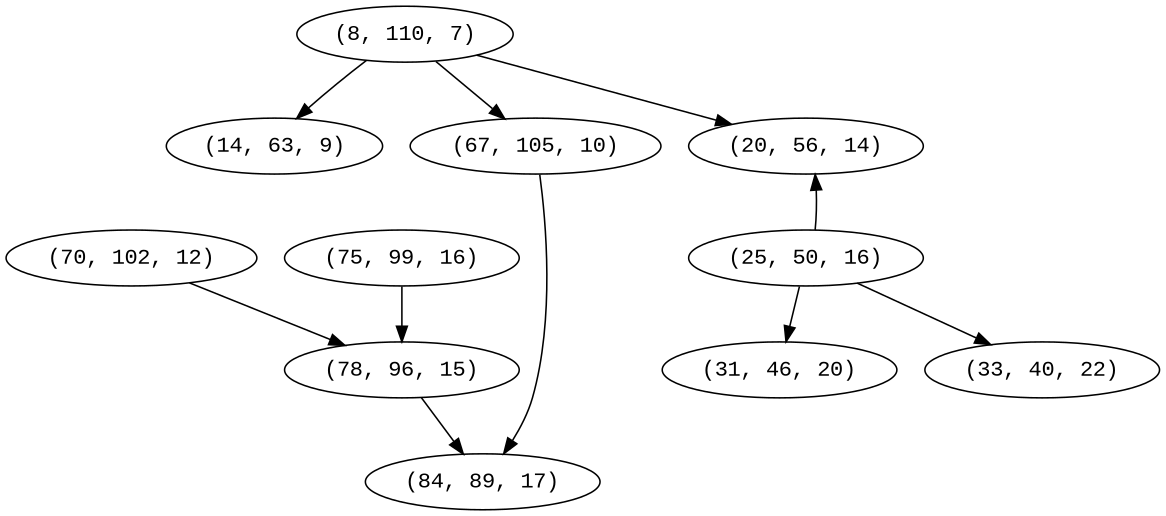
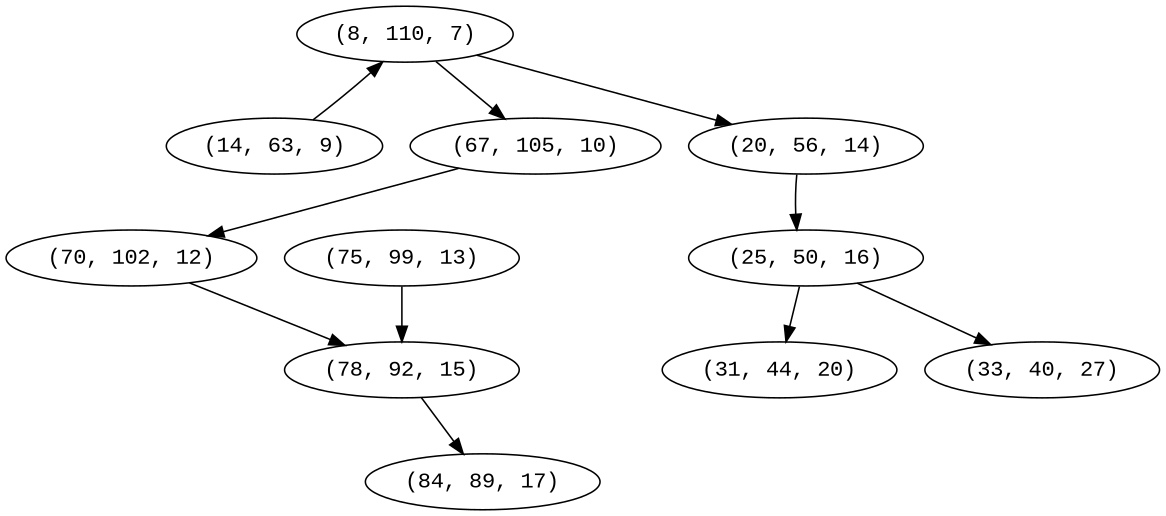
edge "(8, 110, 7)" -> "(14, 63, 9)": reversed
edge "(25, 50, 16)" -> "(20, 56, 14)": reversed
node "(75, 99, 16)": label "(75, 99, 16)" -> "(75, 99, 13)"
edge "(67, 105, 10)" -> "(84, 89, 17)": now "(67, 105, 10)" -> "(70, 102, 12)"
node "(78, 96, 15)": label "(78, 96, 15)" -> "(78, 92, 15)"
node "(31, 46, 20)": label "(31, 46, 20)" -> "(31, 44, 20)"
node "(33, 40, 22)": label "(33, 40, 22)" -> "(33, 40, 27)"
